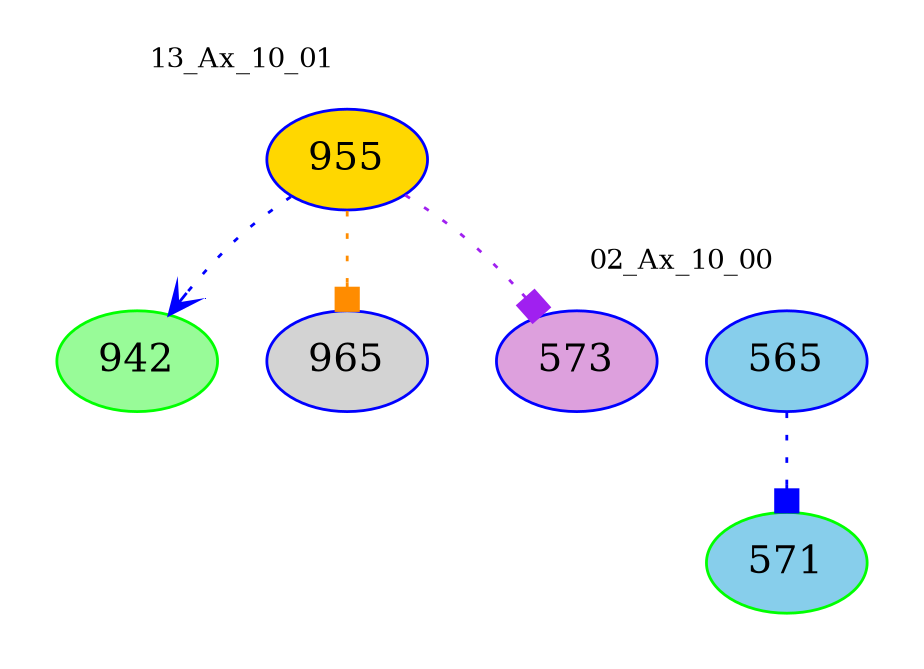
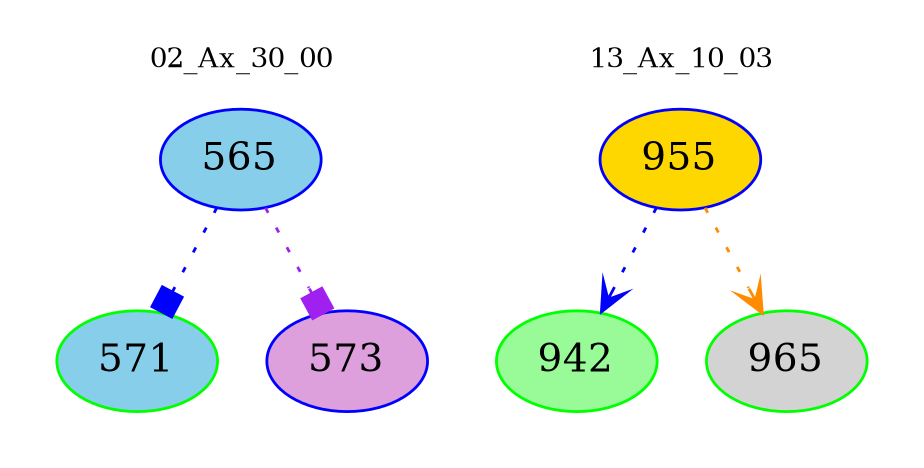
cluster "13_Ax_10_01": label "13_Ax_10_01" -> "13_Ax_10_03"
edge "955" -> "965": arrowhead box -> vee
cluster "02_Ax_10_00": label "02_Ax_10_00" -> "02_Ax_30_00"
edge "955" -> "573": now "565" -> "573"
node "965": color blue -> green
